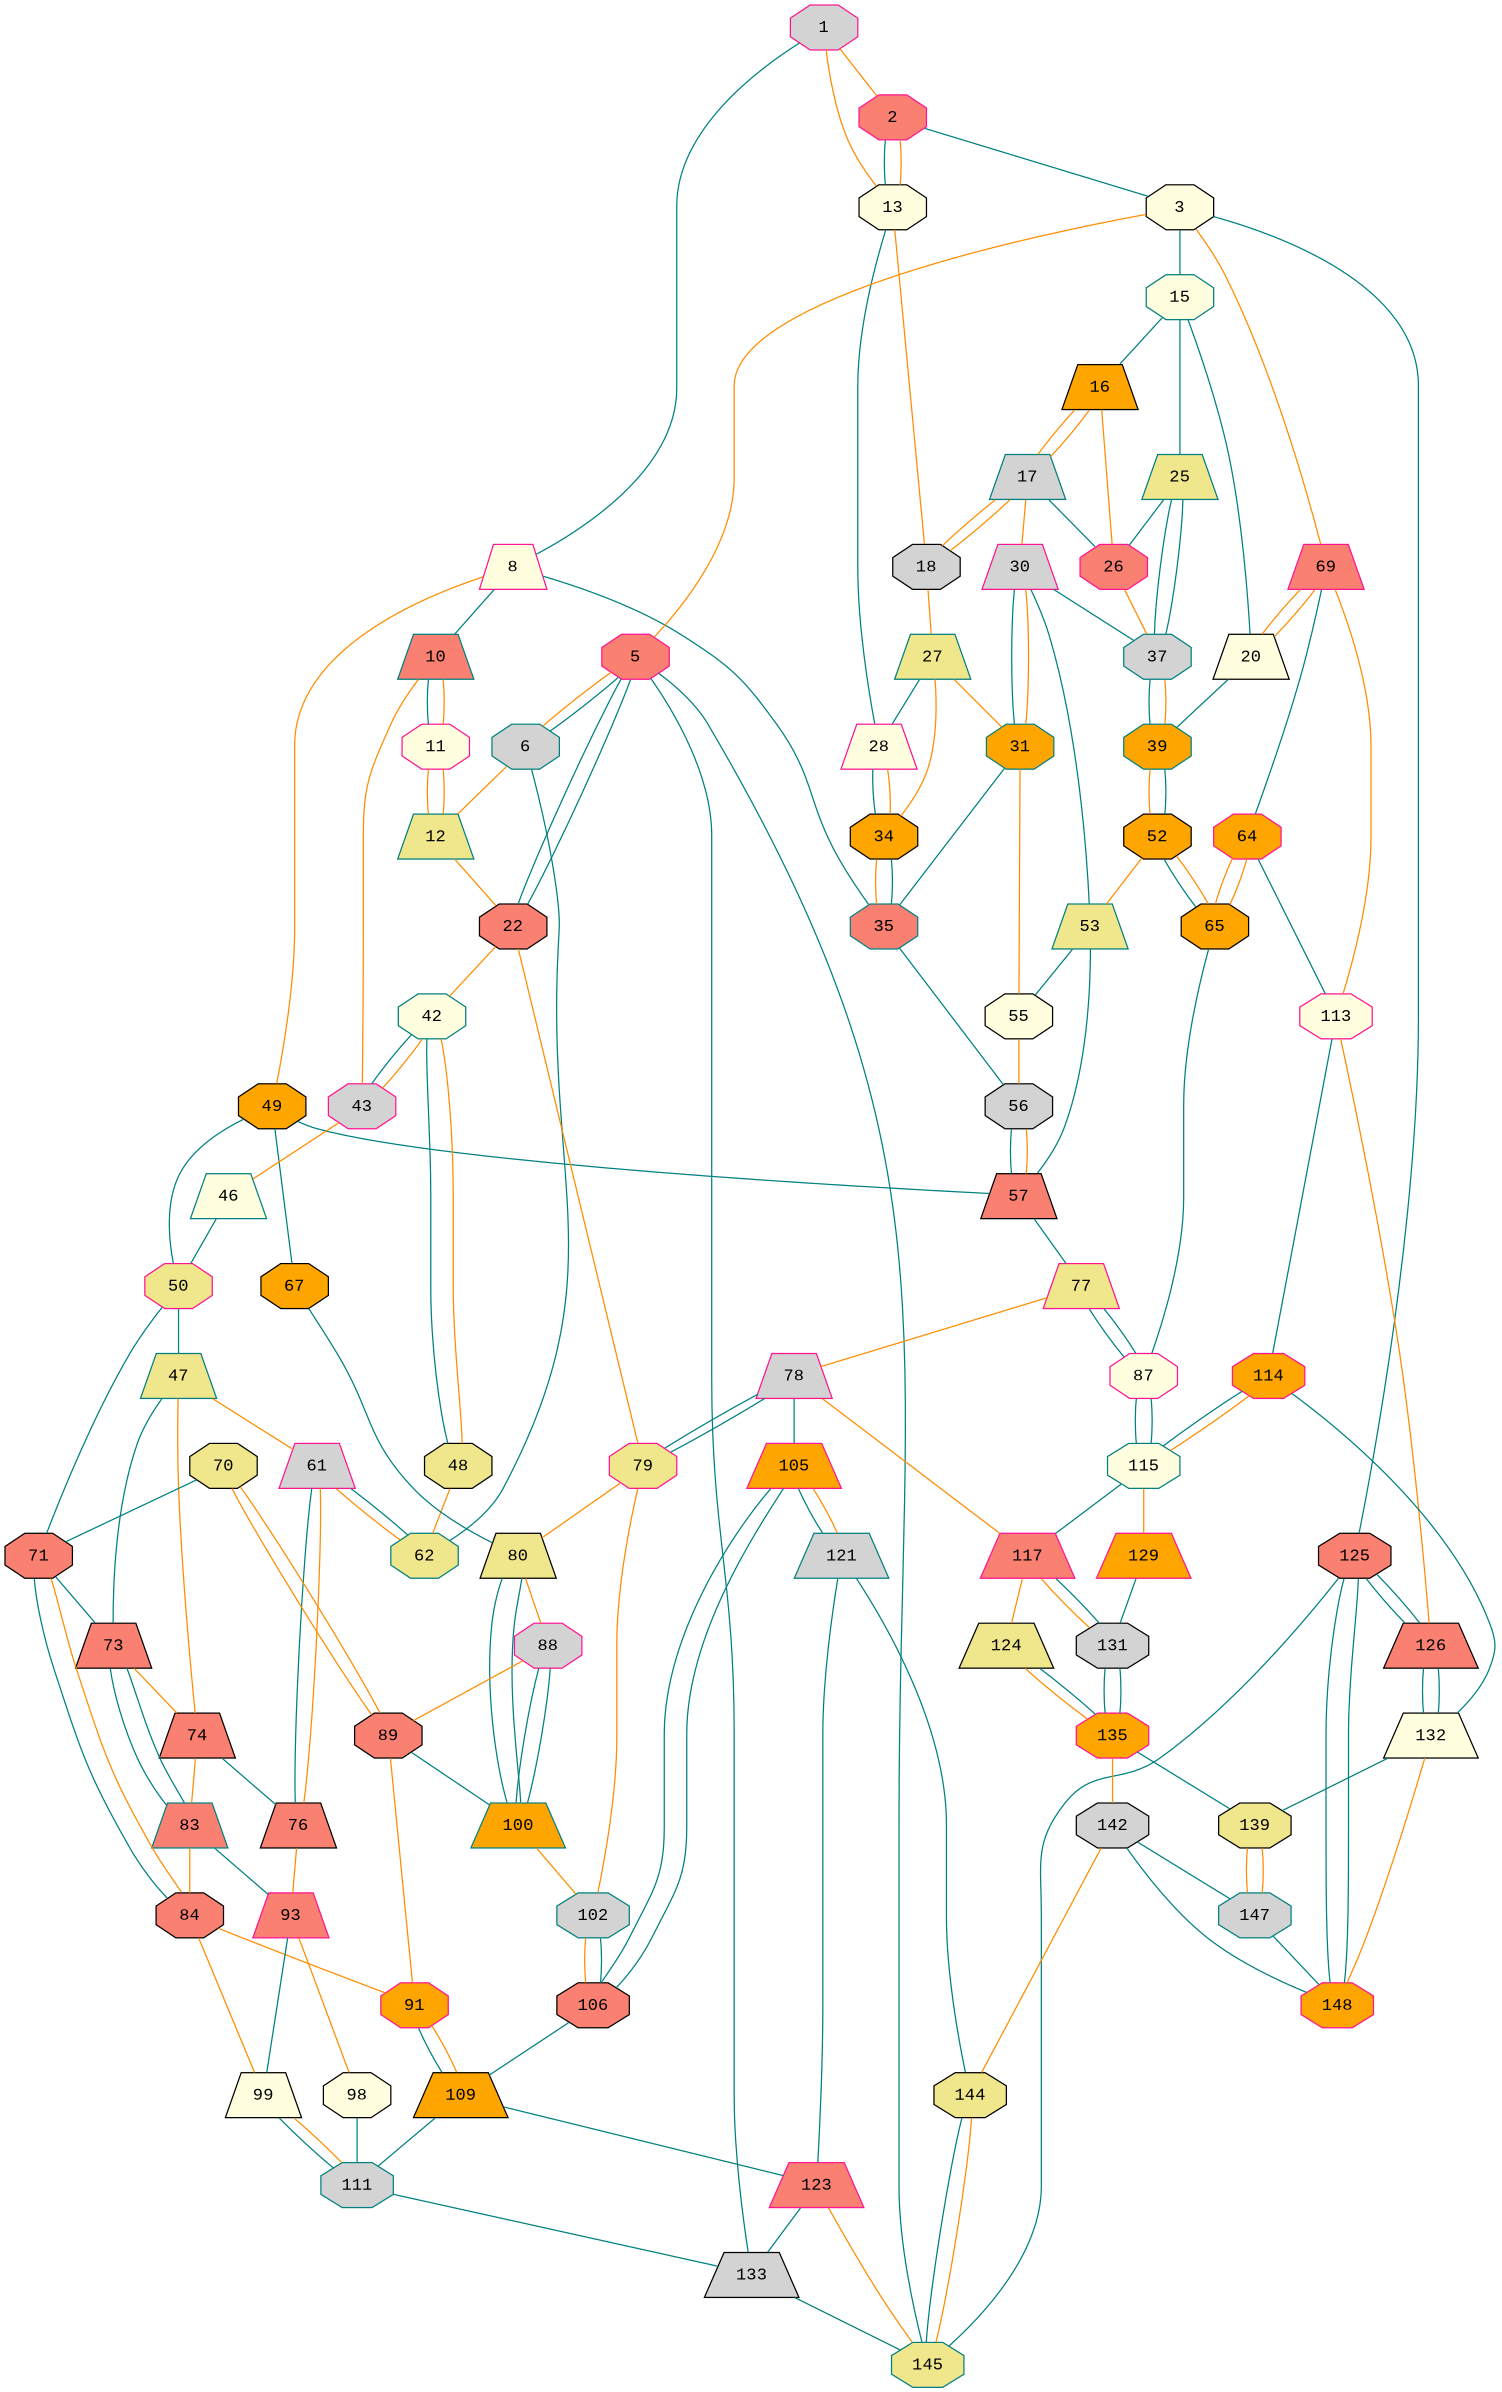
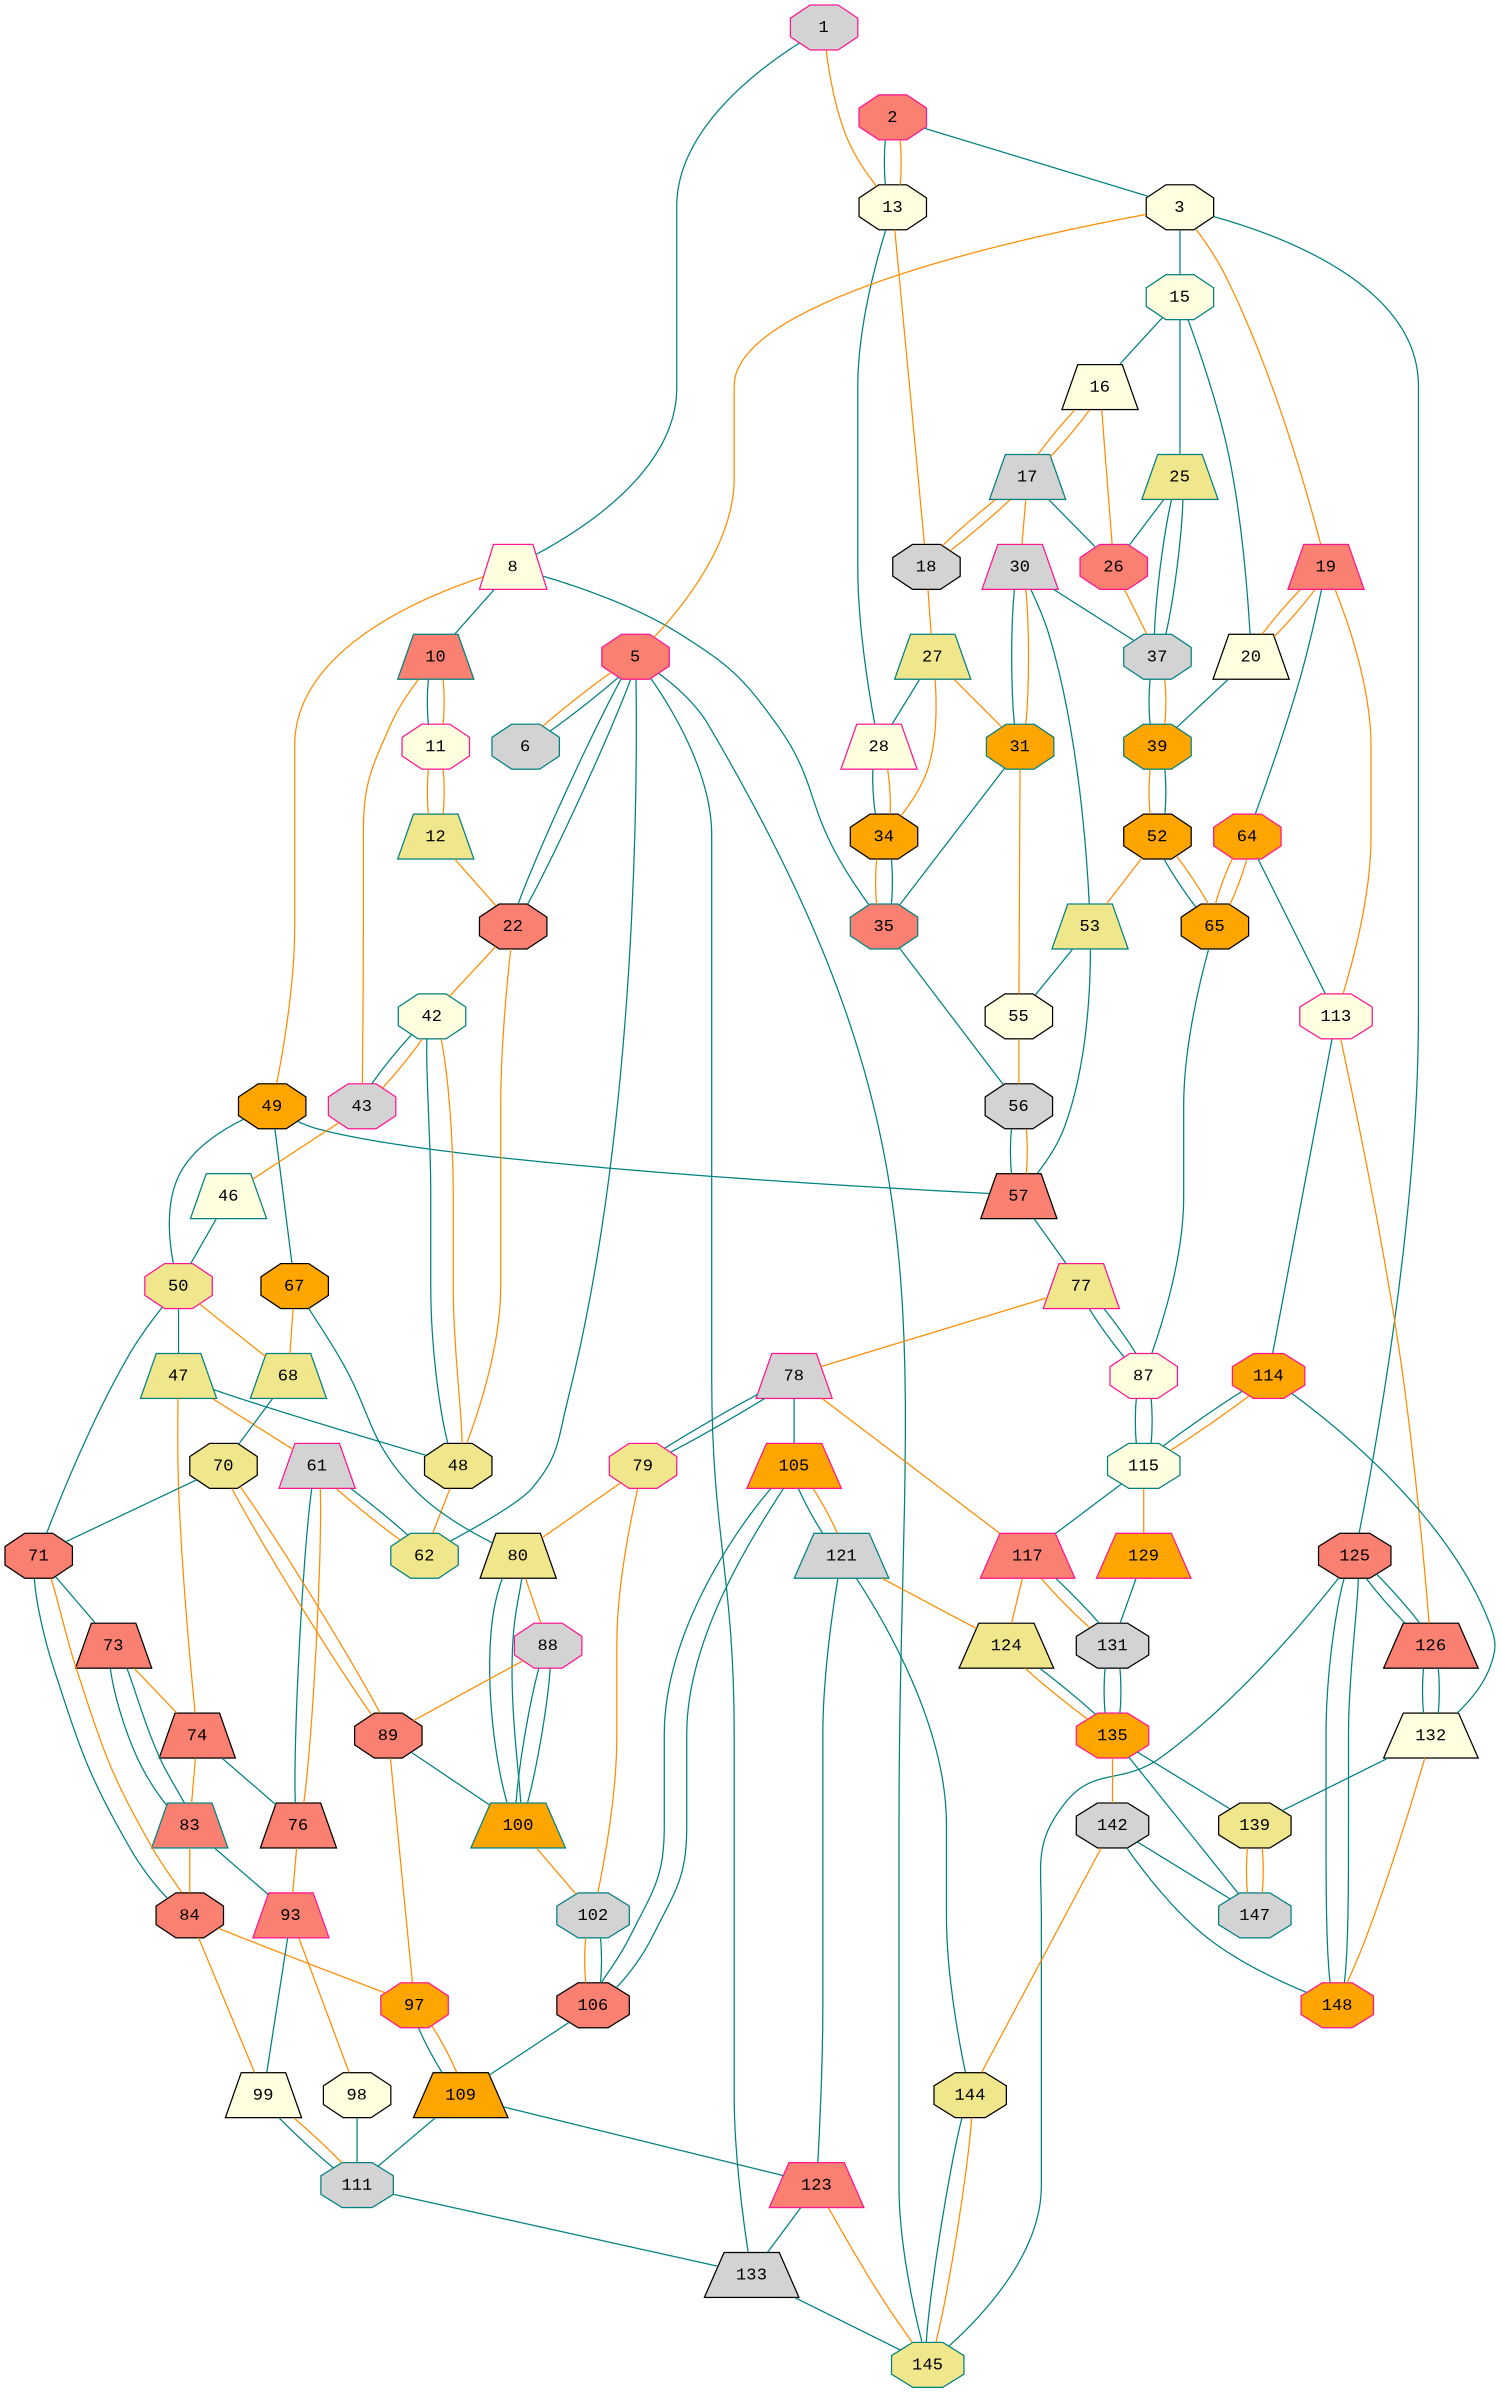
edge "1" -- "2": removed
node "16": fillcolor orange -> lightyellow
node "69": label "69" -> "19"
edge "6" -- "12": removed
edge "6" -- "62": now "5" -- "62"
edge "22" -- "79": now "22" -- "48"
node "68": added
edge "47" -- "73": now "47" -- "48"
edge "121" -- "124": added
edge "147" -- "148": now "147" -- "135"
node "91": label "91" -> "97"
